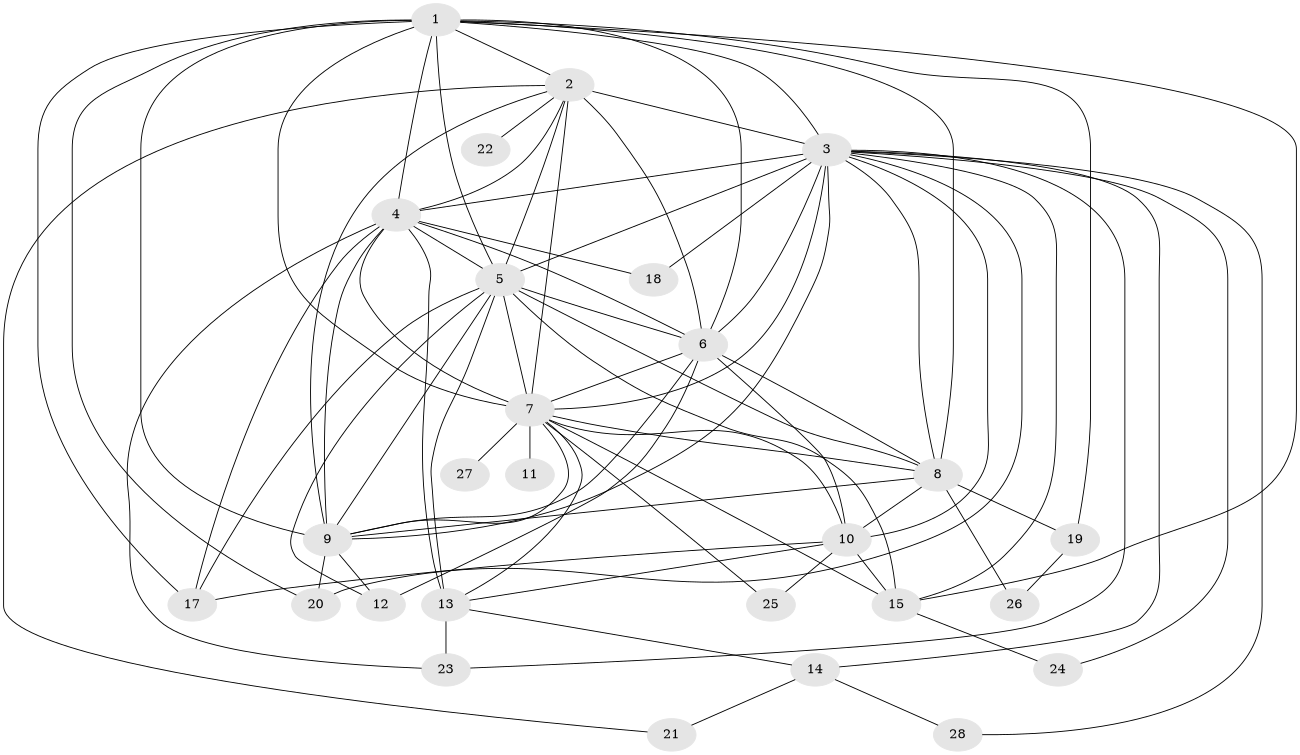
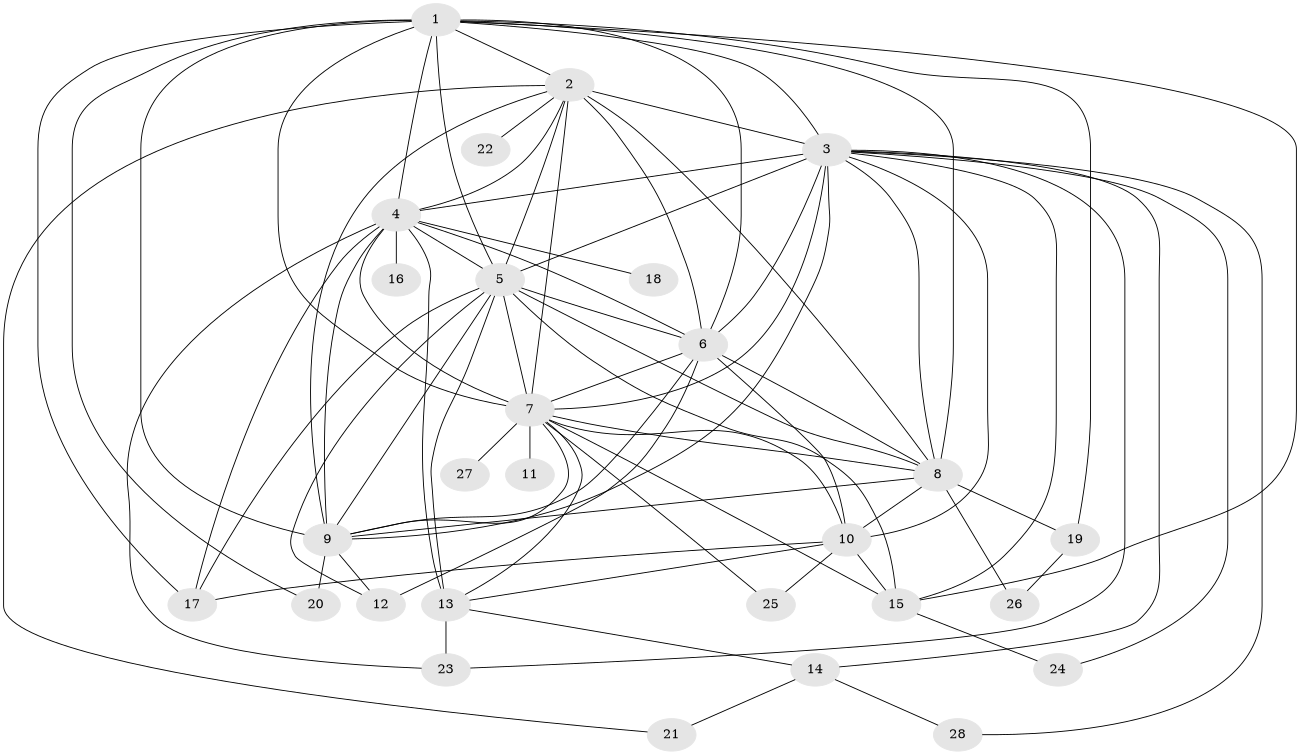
edge "3" -- "18": removed
edge "2" -- "8": added
node "16": added
edge "3" -- "20": removed
